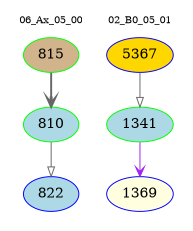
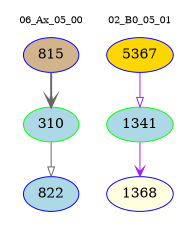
node "815": color green -> blue
edge "5367" -> "1341": color gray40 -> purple
node "810": label "810" -> "310"
node "1369": label "1369" -> "1368"
